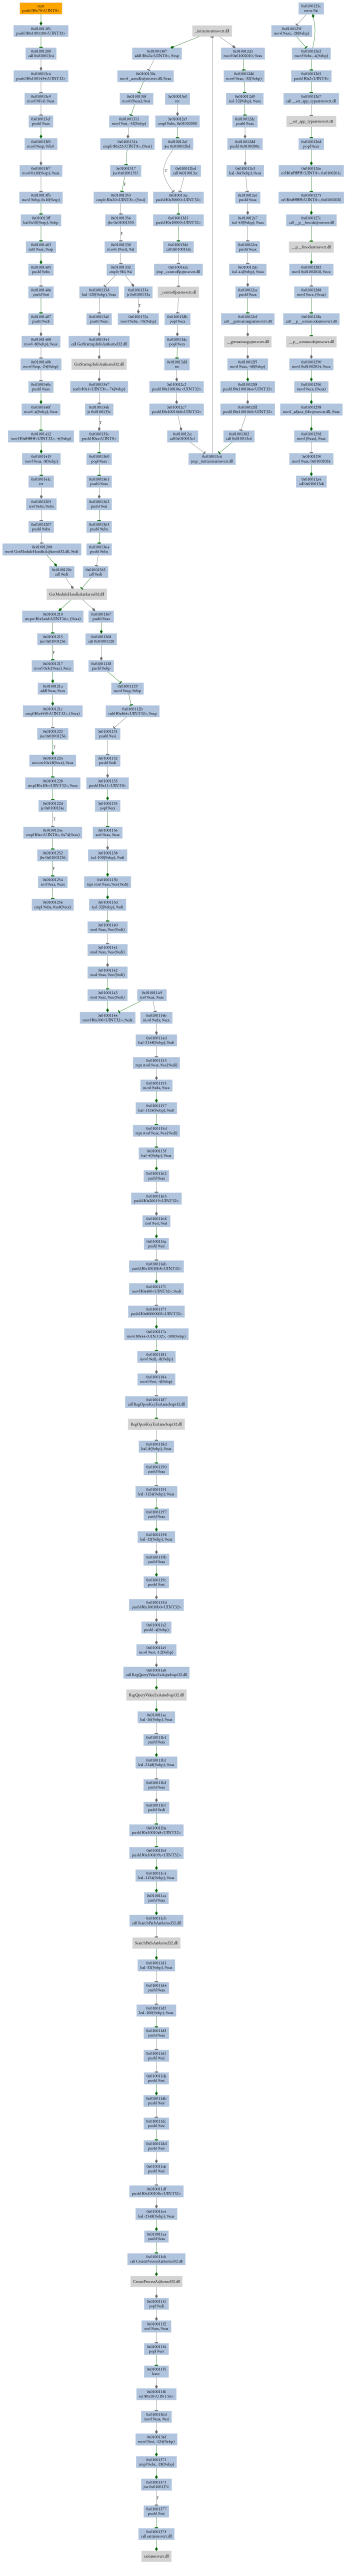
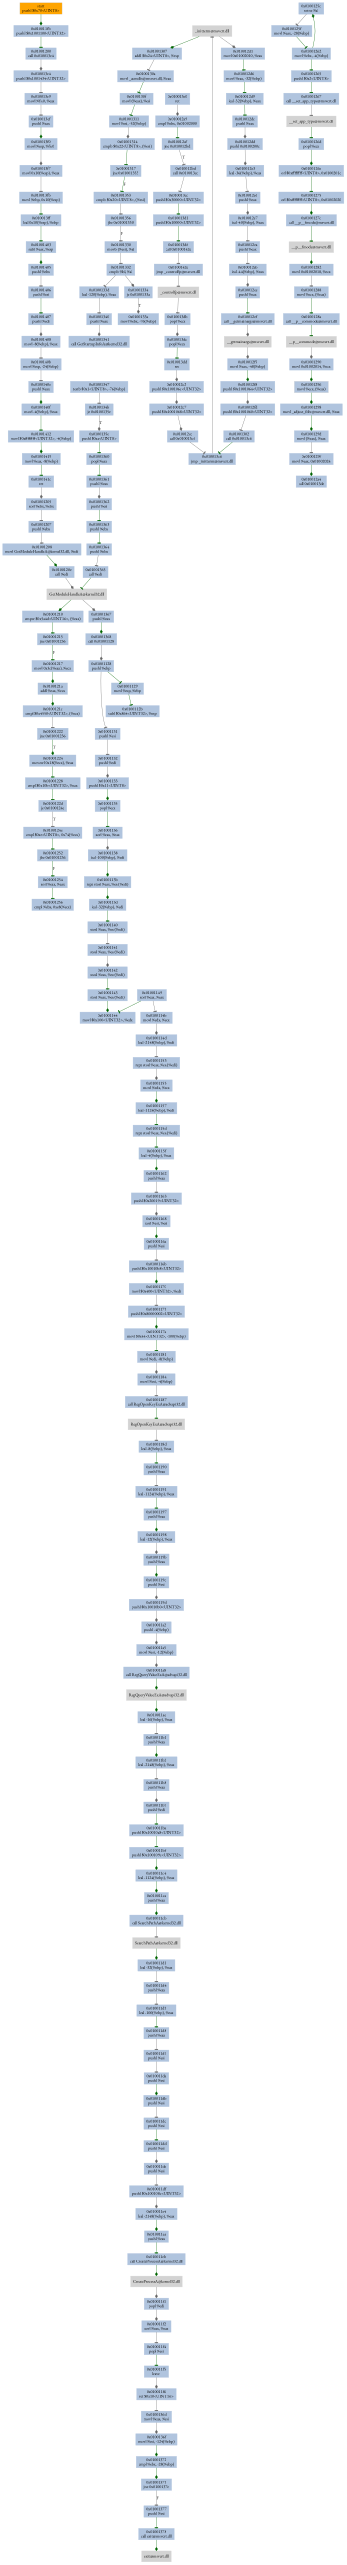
edge "0x010012af jne 0x010012bd" -> "0x010013cc pushl $0x30000<UINT32>": now "0x010012af jne 0x010012bd" -> "0x010012bd call 0x010013cc"
node "GetStartupInfoA@kernel32.dll": removed
edge "0x0100112b subl $0x864<UINT32>, %esp" -> "0x01001131 pushl %esi": now "0x01001128 pushl %ebp" -> "0x01001131 pushl %esi"
